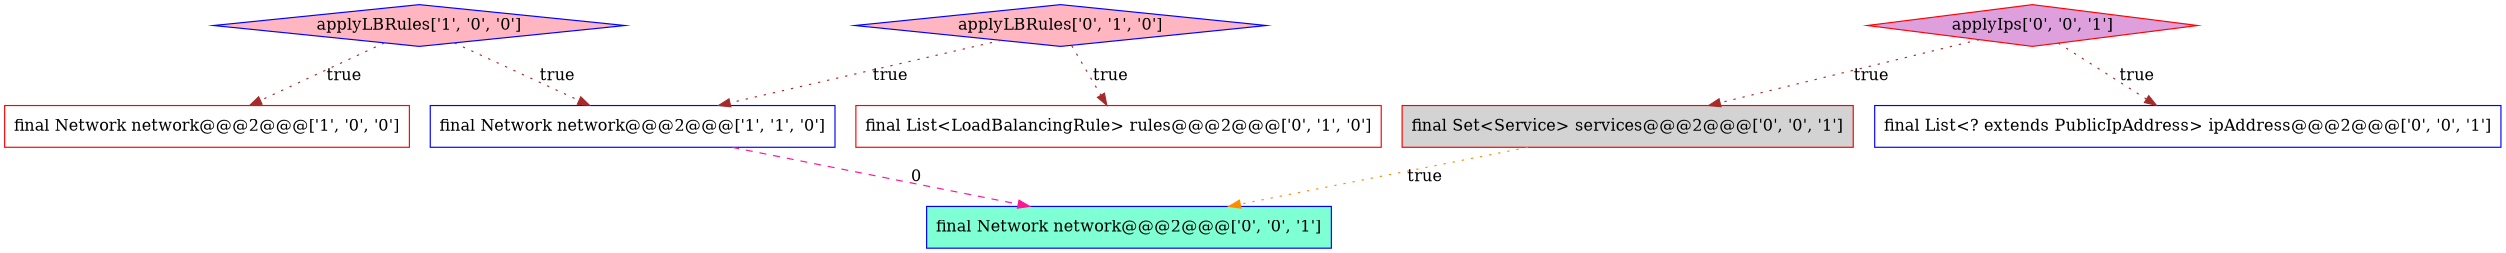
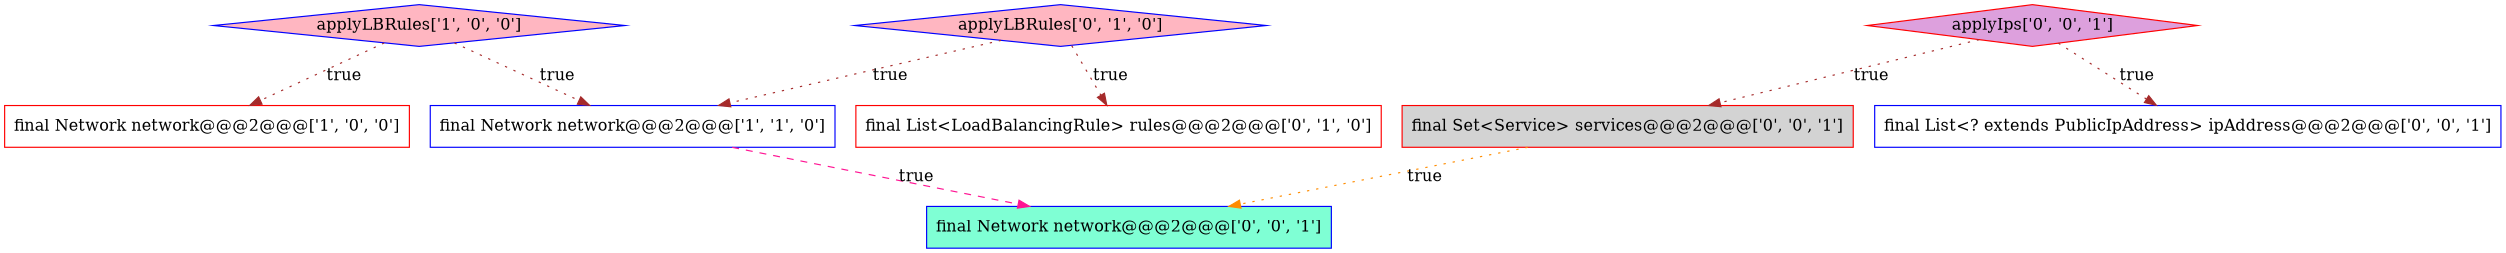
edge "final Network network@@@2@@@['1', '1', '0']" -> "final Network network@@@2@@@['0', '0', '1']": label "0" -> "true"
